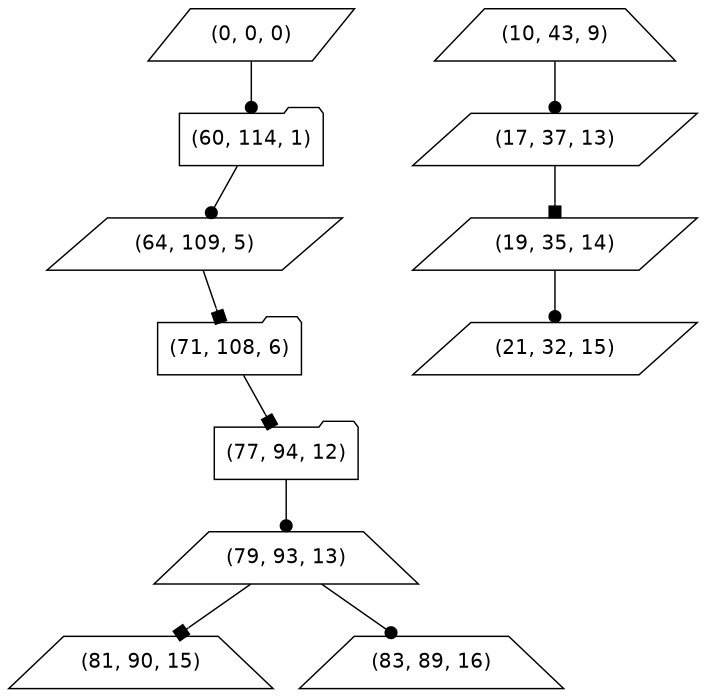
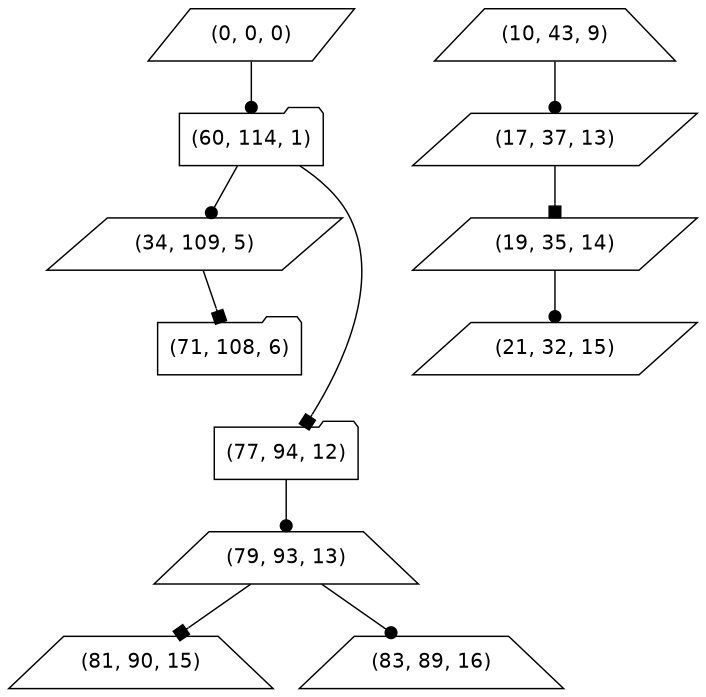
node "(64, 109, 5)": label "(64, 109, 5)" -> "(34, 109, 5)"
edge "(71, 108, 6)" -> "(77, 94, 12)": now "(60, 114, 1)" -> "(77, 94, 12)"
